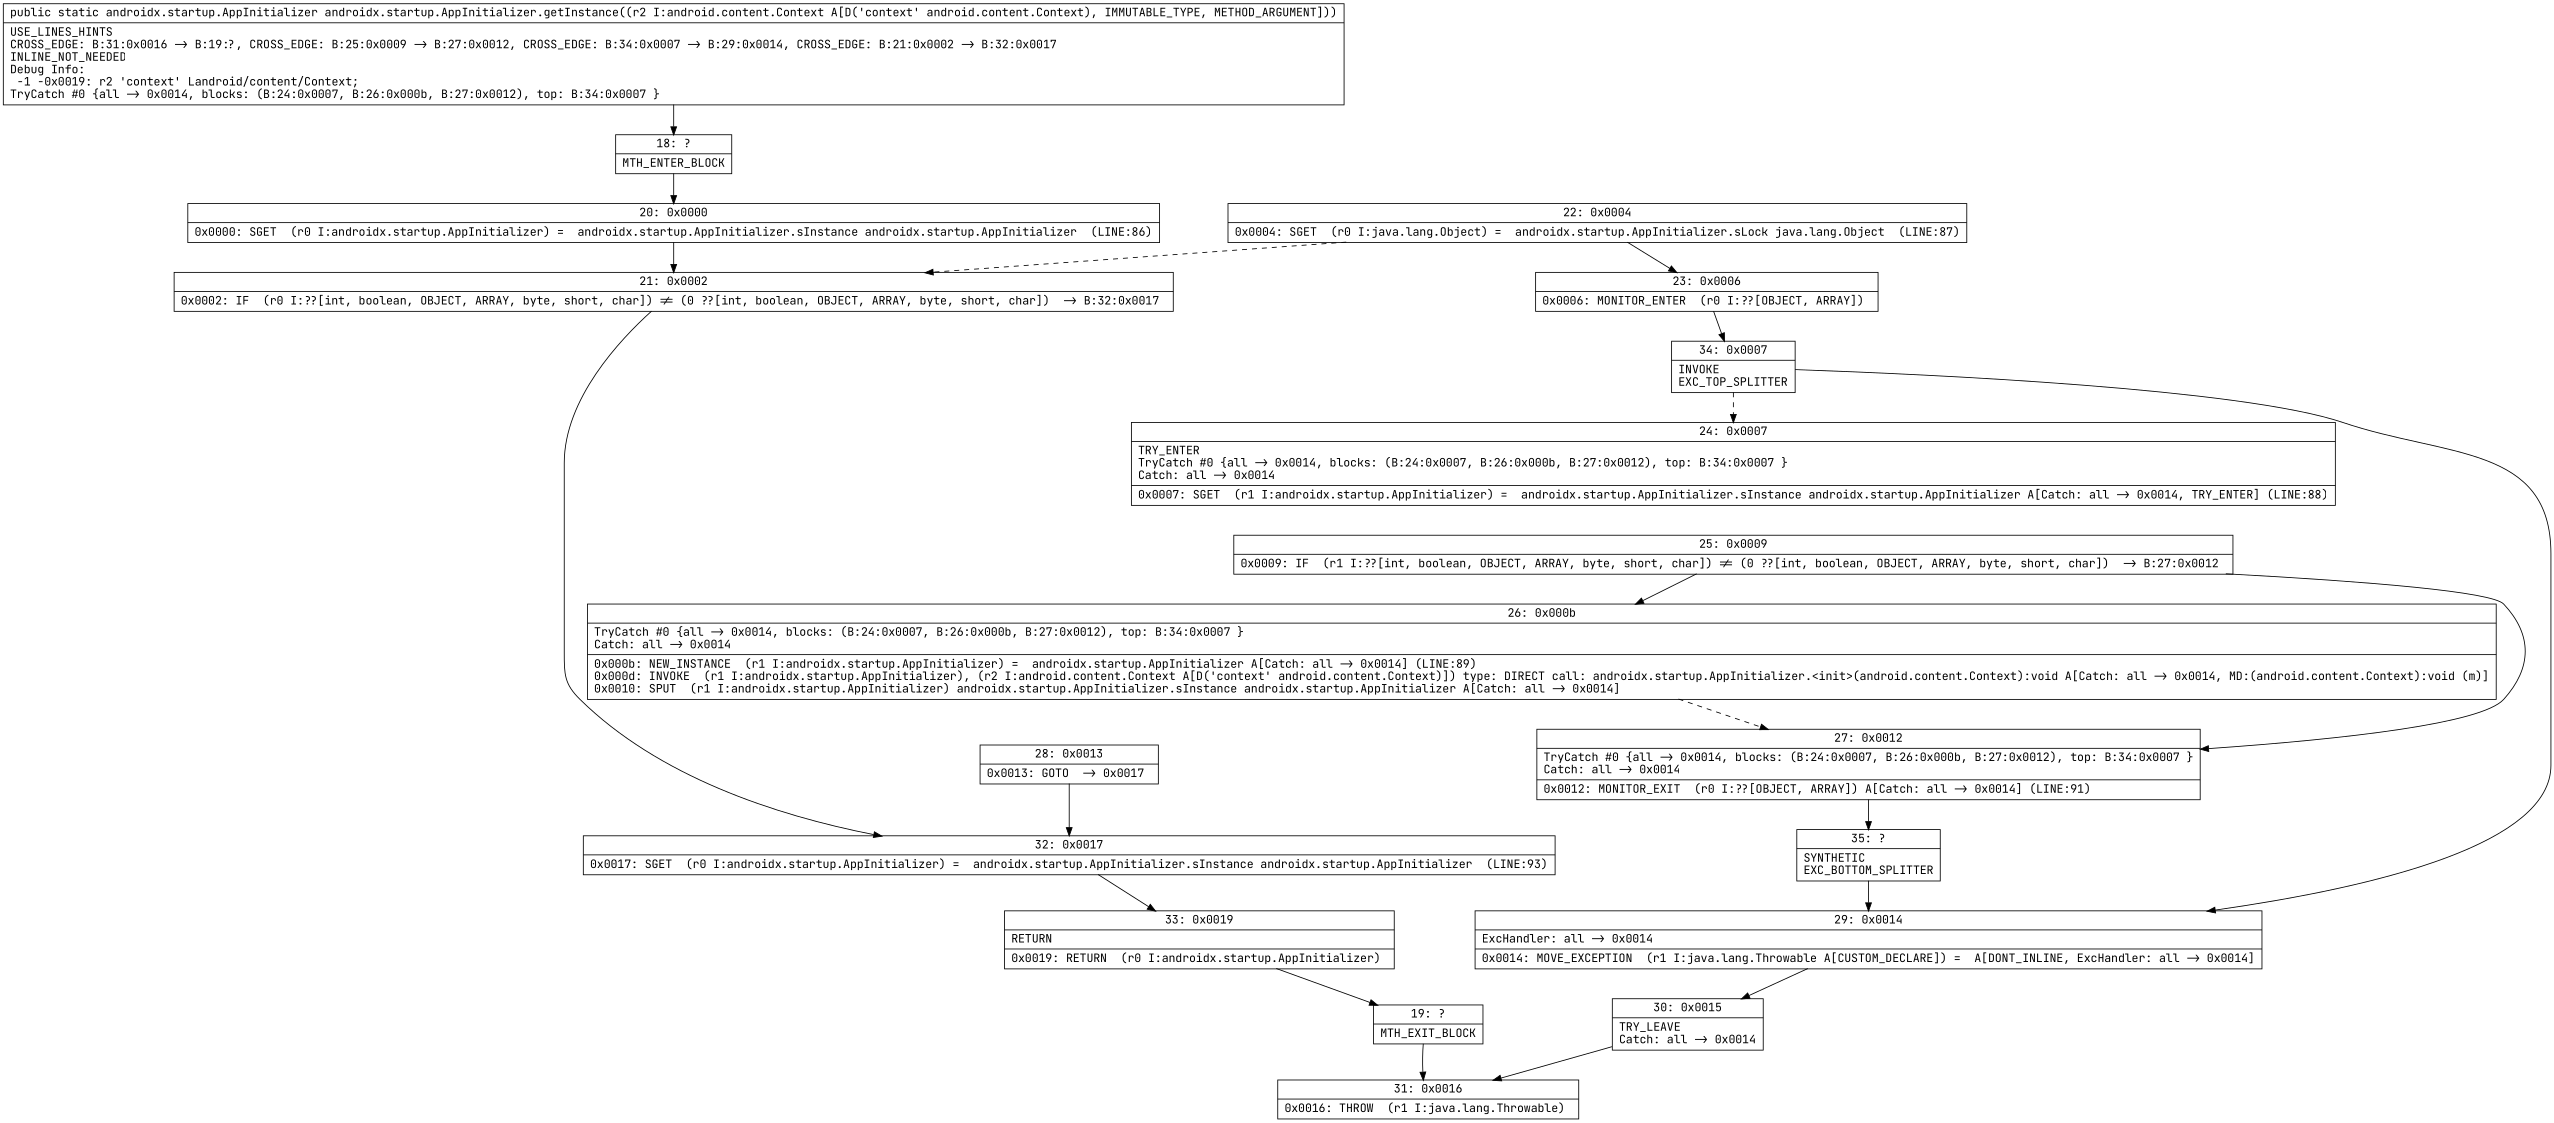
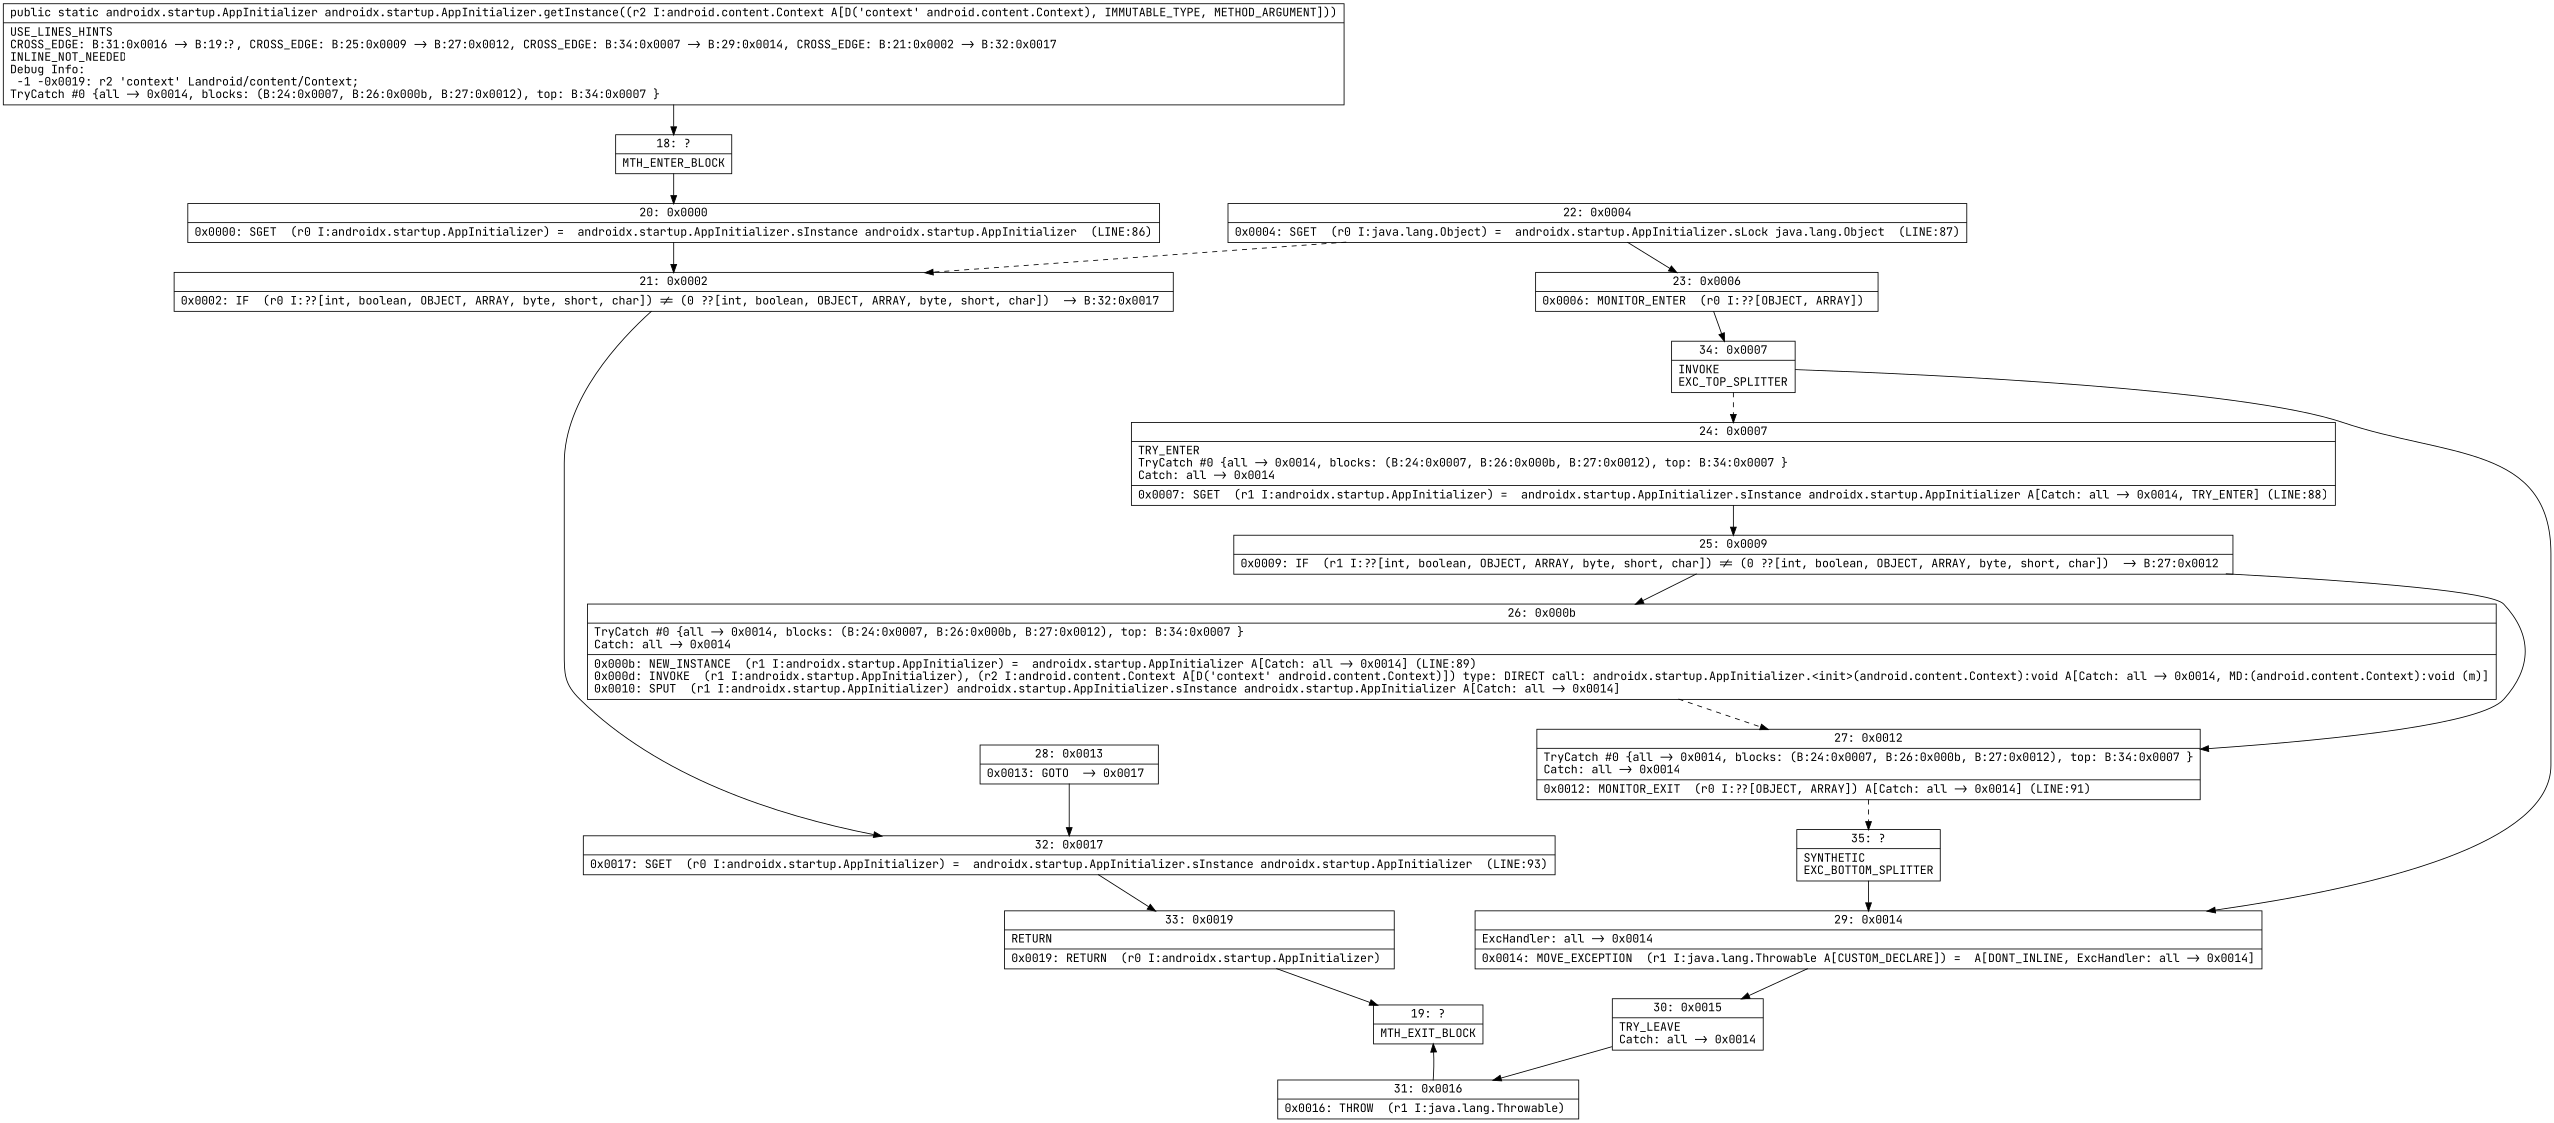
edge "24: 0x0007" -> "25: 0x0009": added
edge "27: 0x0012" -> "35: ?": style solid -> dashed
edge "19: ?" -> "31: 0x0016": reversed
